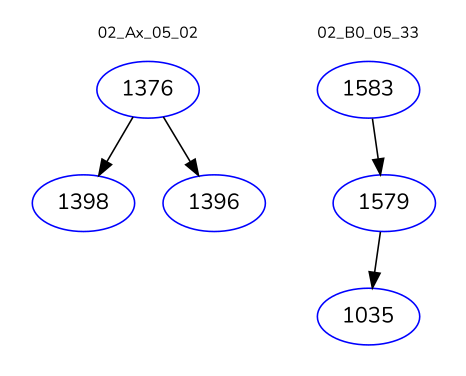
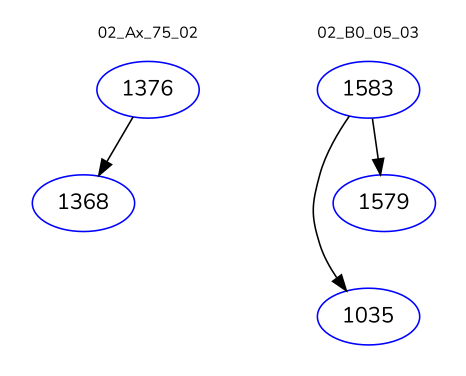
cluster "02_Ax_05_02": label "02_Ax_05_02" -> "02_Ax_75_02"
cluster "02_B0_05_33": label "02_B0_05_33" -> "02_B0_05_03"
node "1398": label "1398" -> "1368"
node "1396": removed
edge "1579" -> "1035": now "1583" -> "1035"
